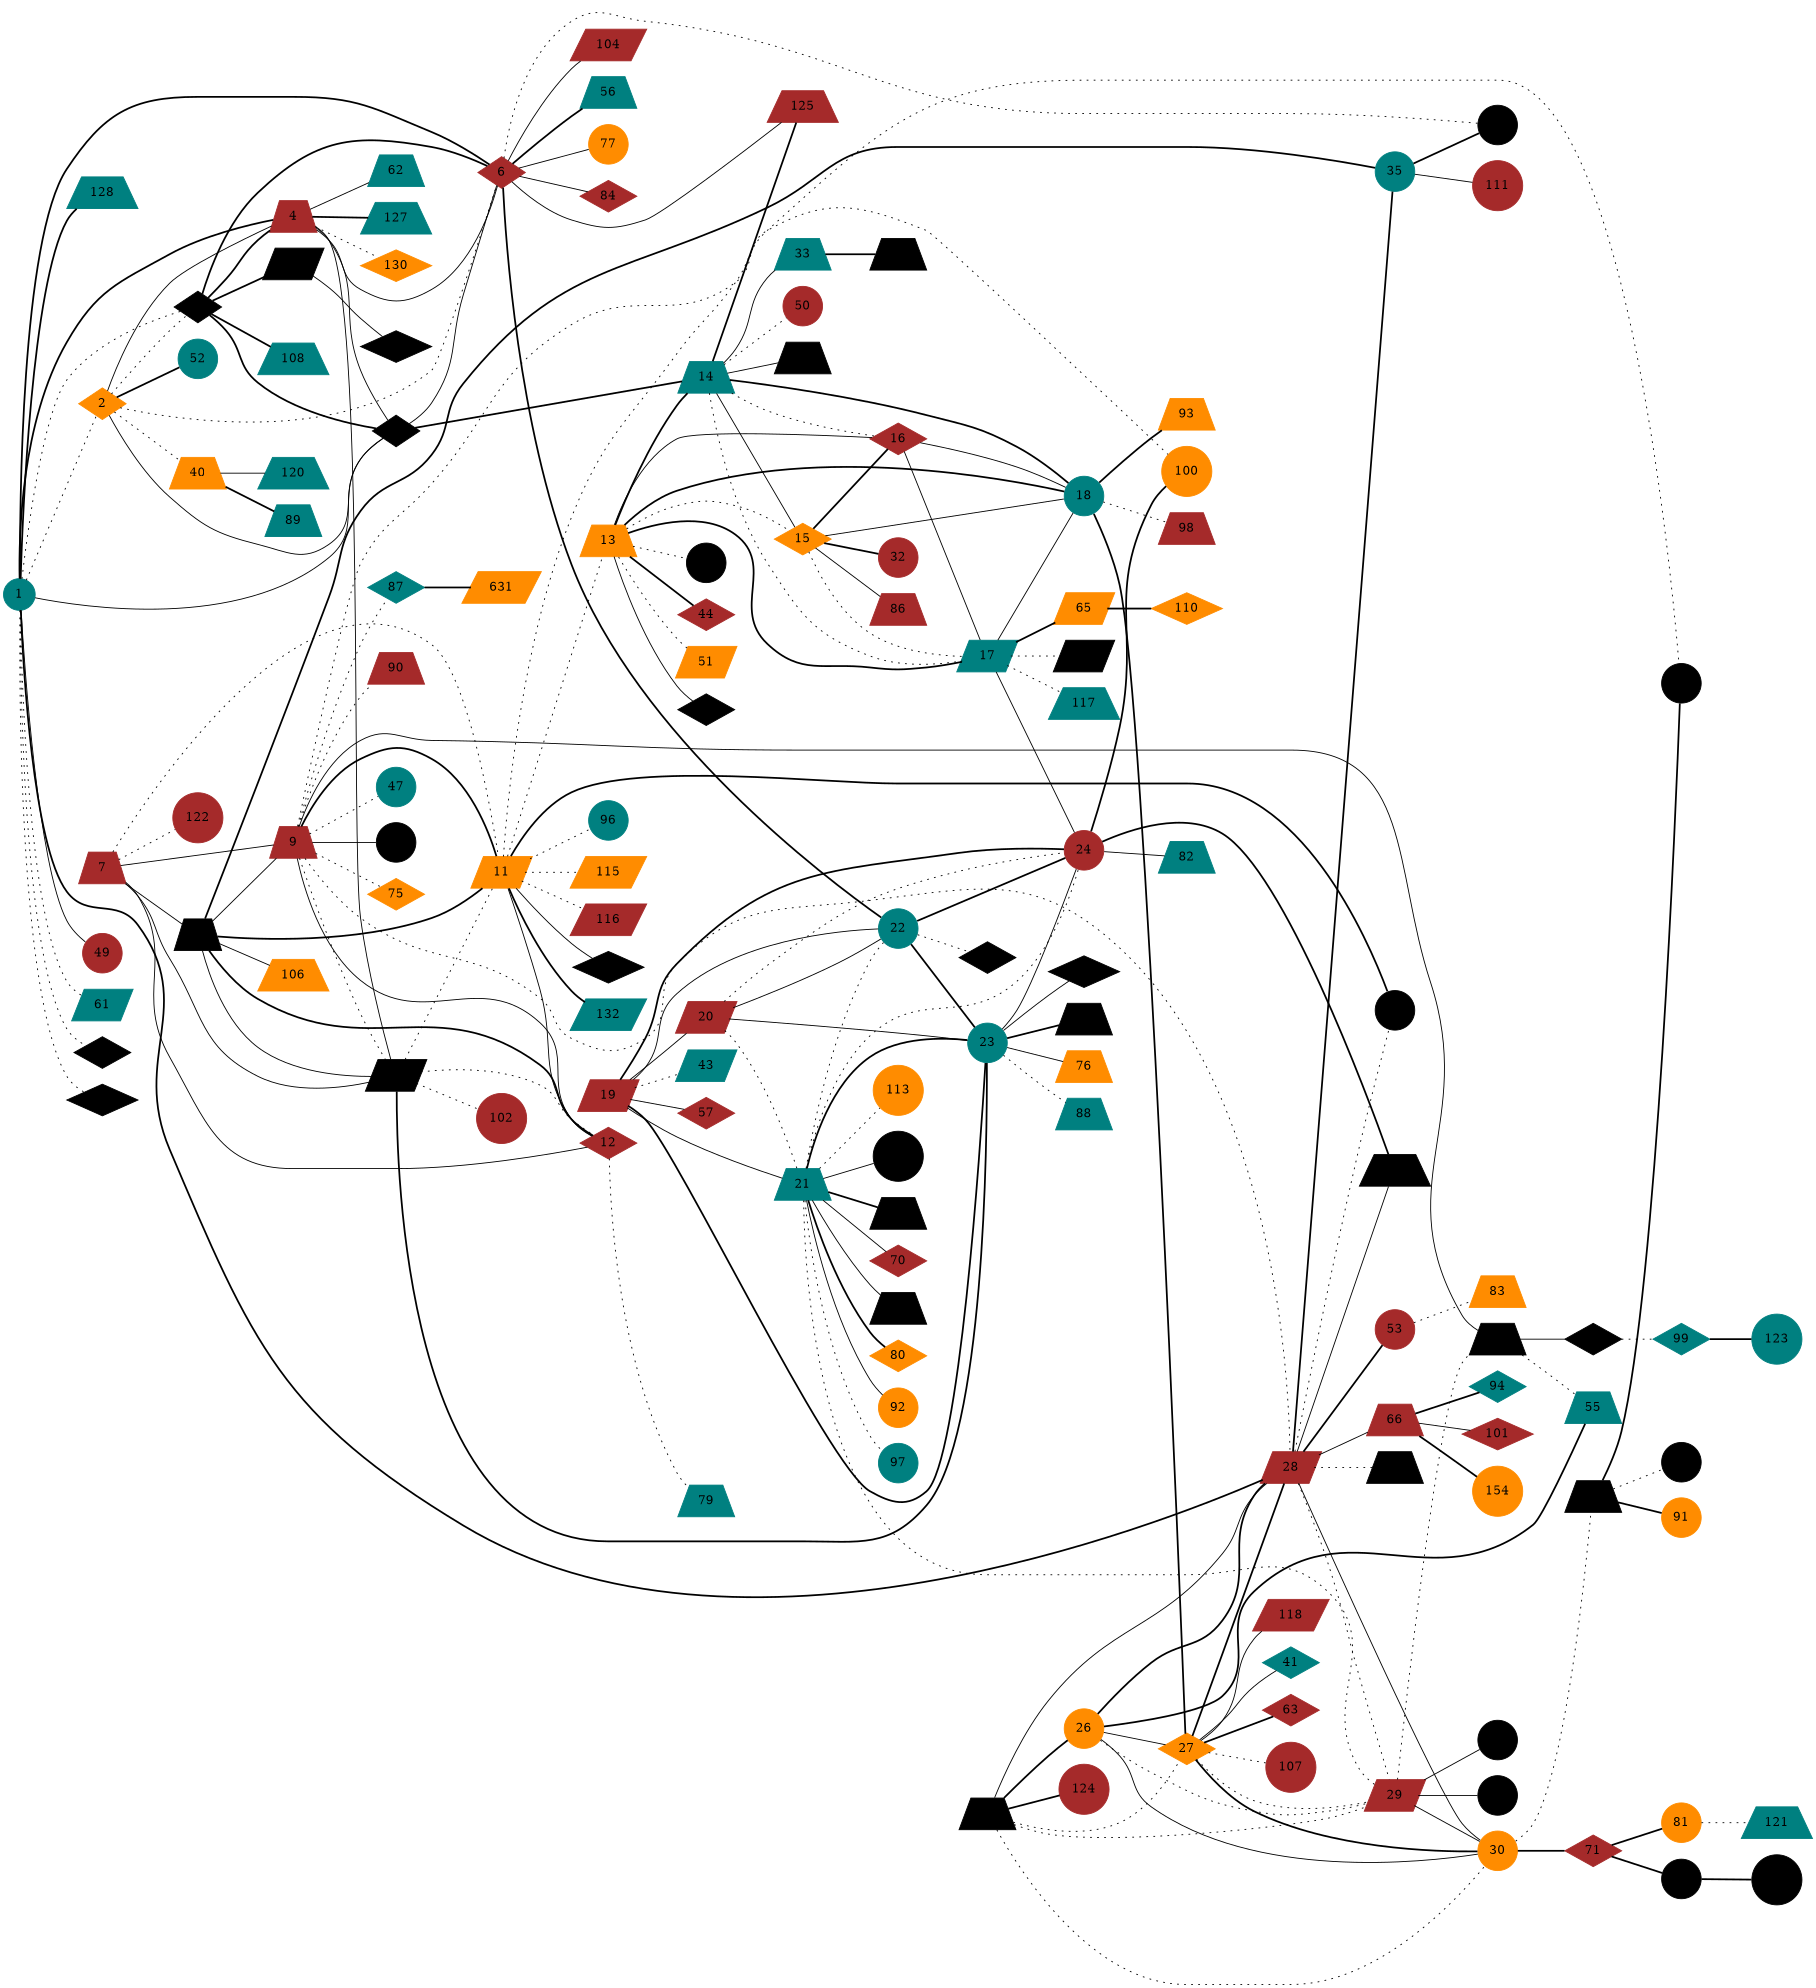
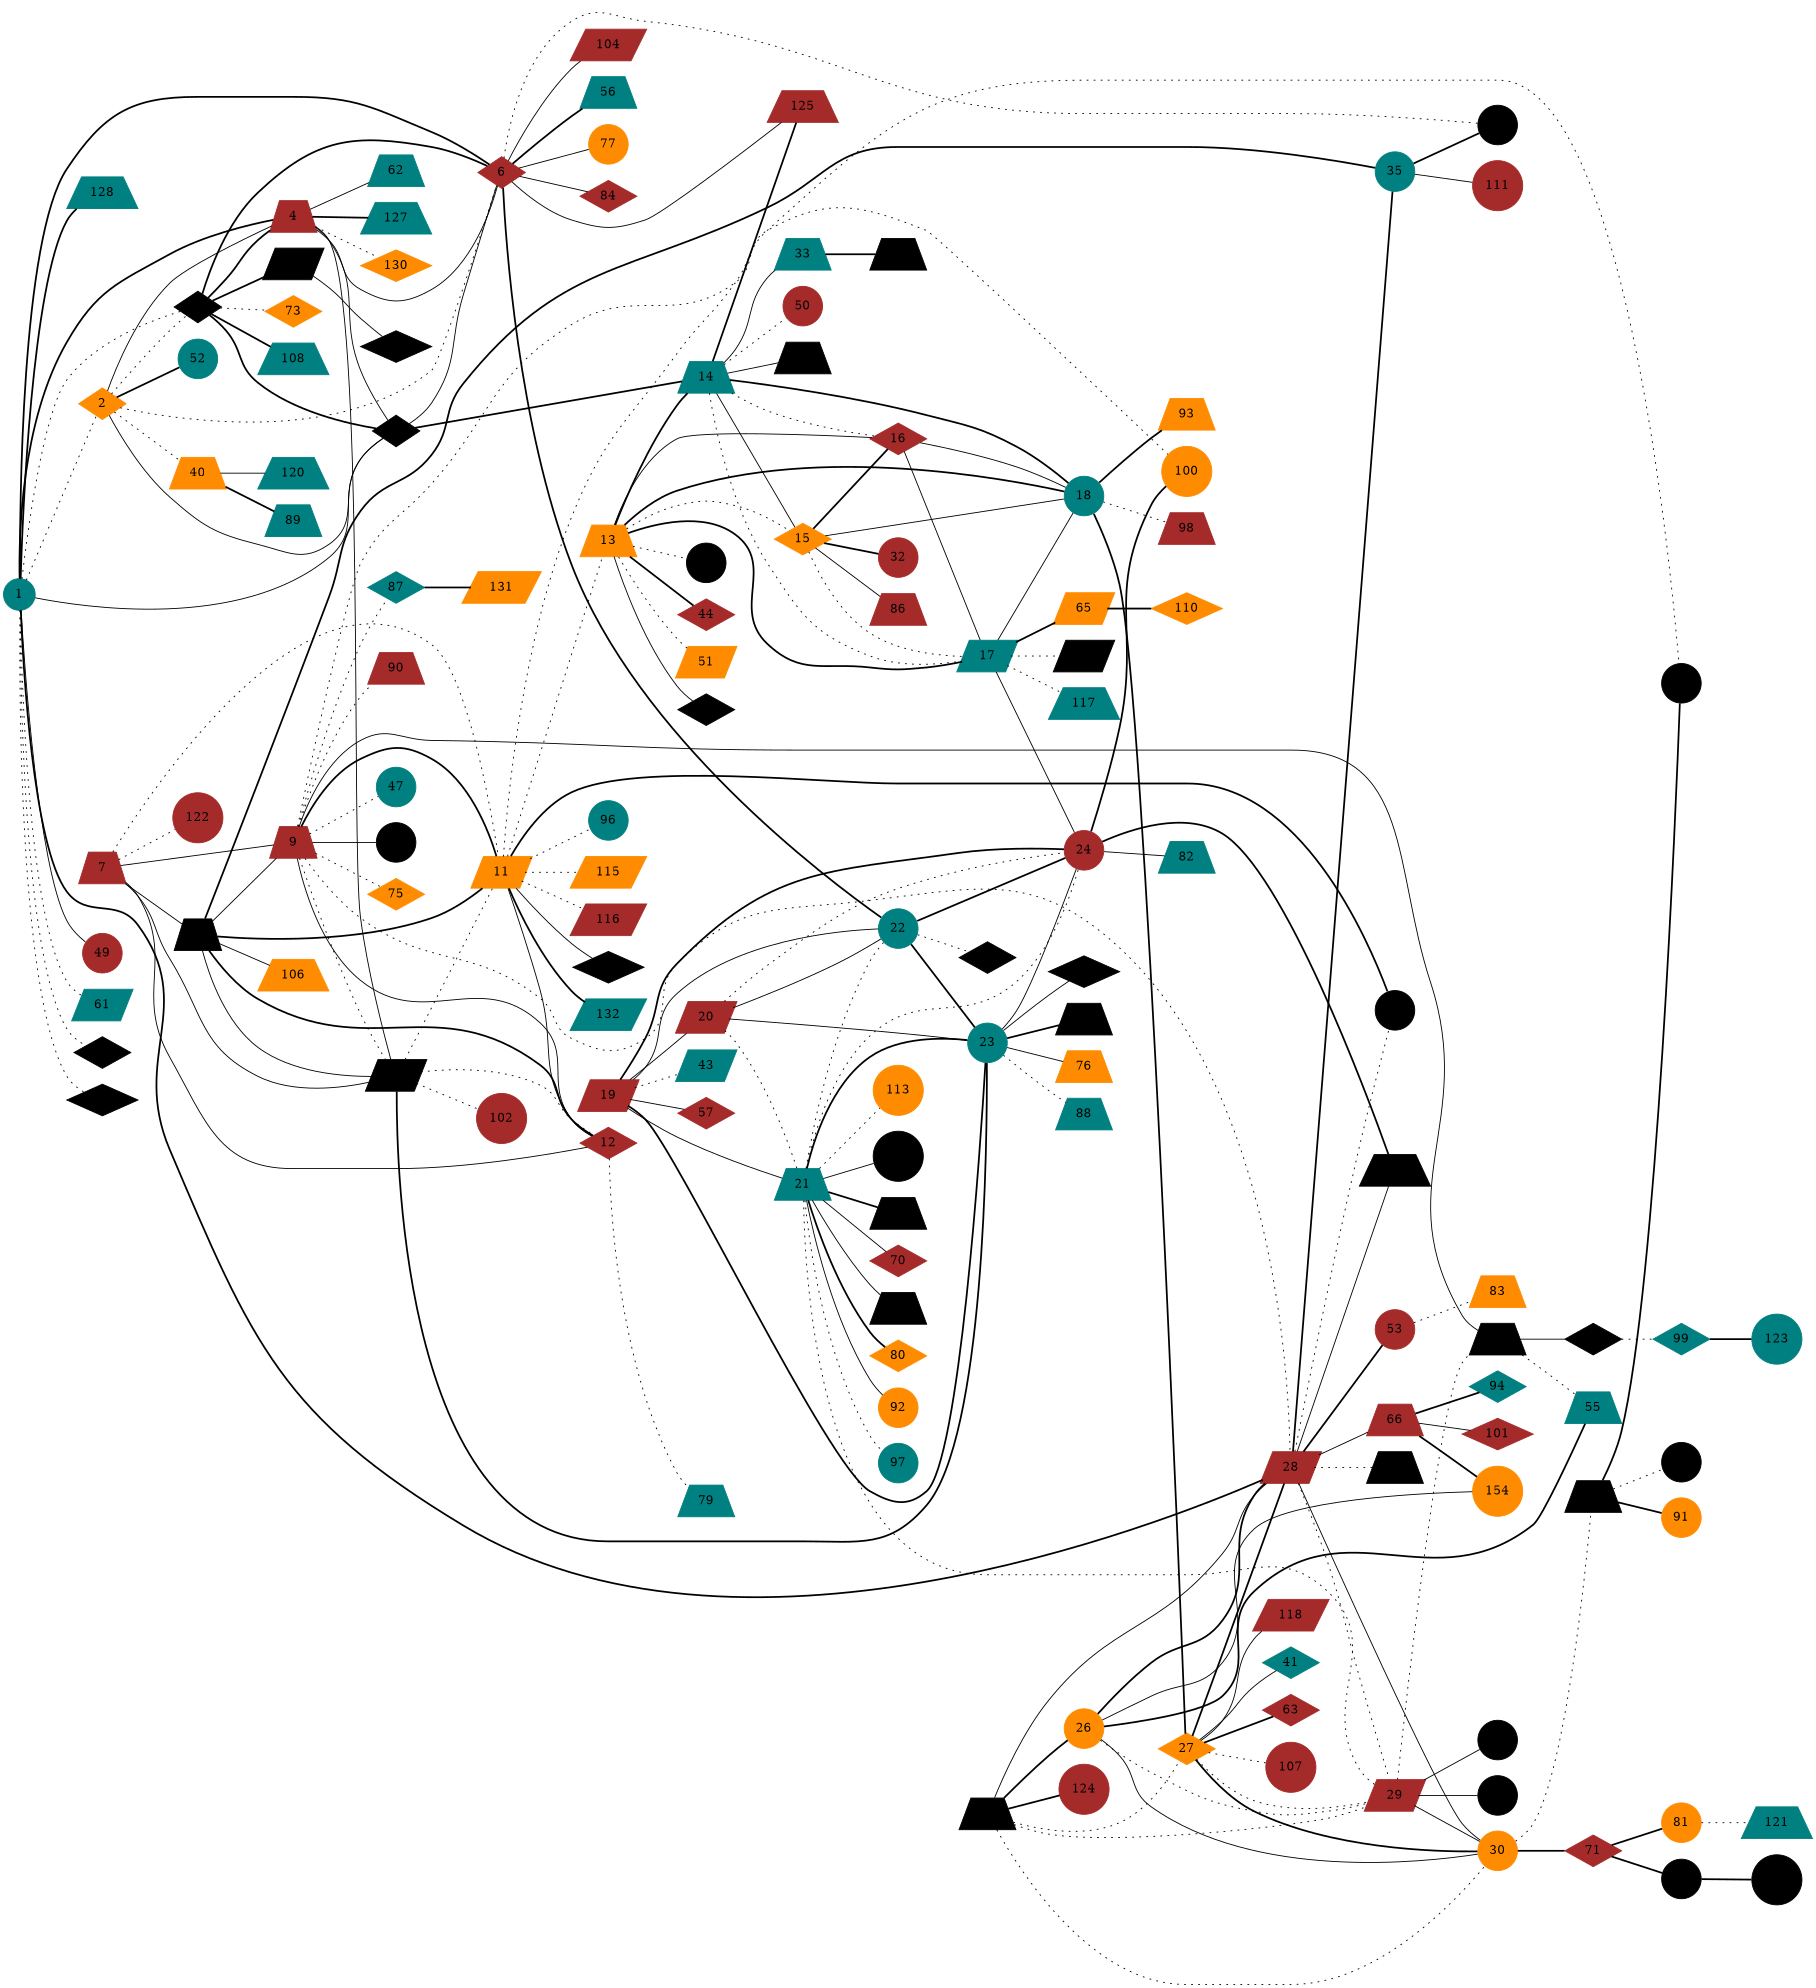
node "73": added
node "631": label "631" -> "131"
edge "26" -- "27": now "26" -- "154"
